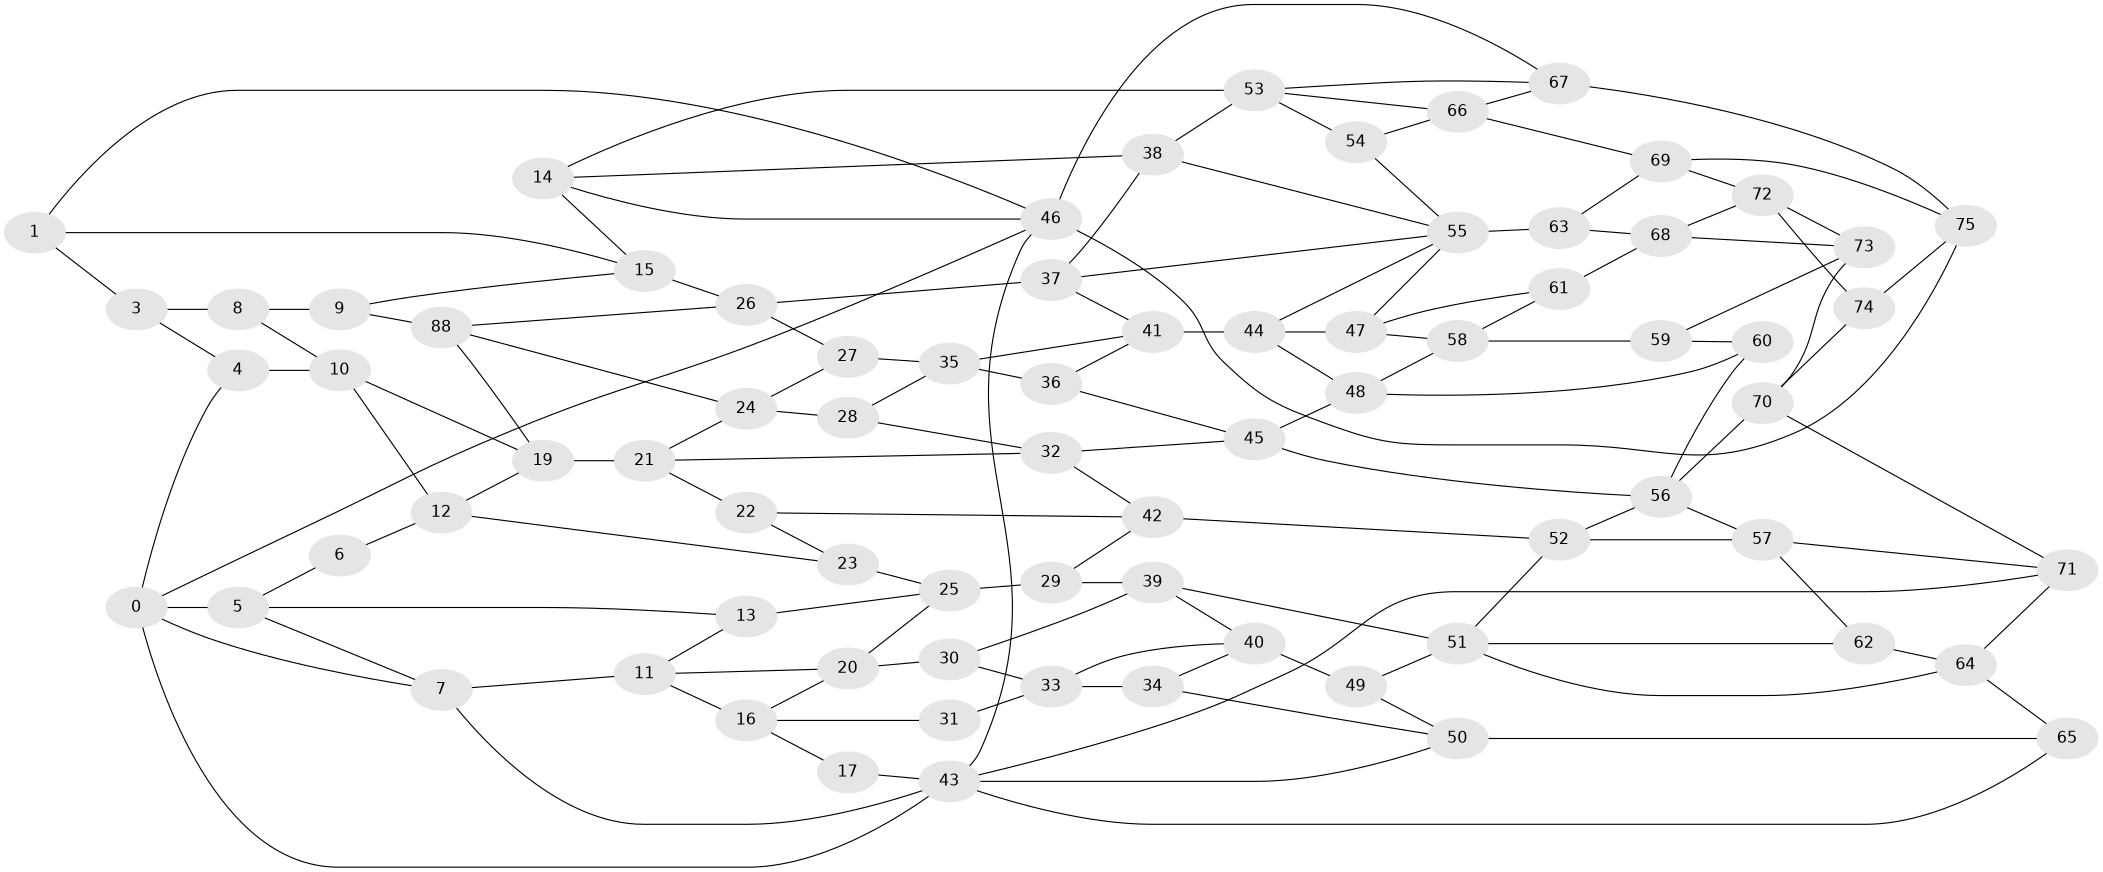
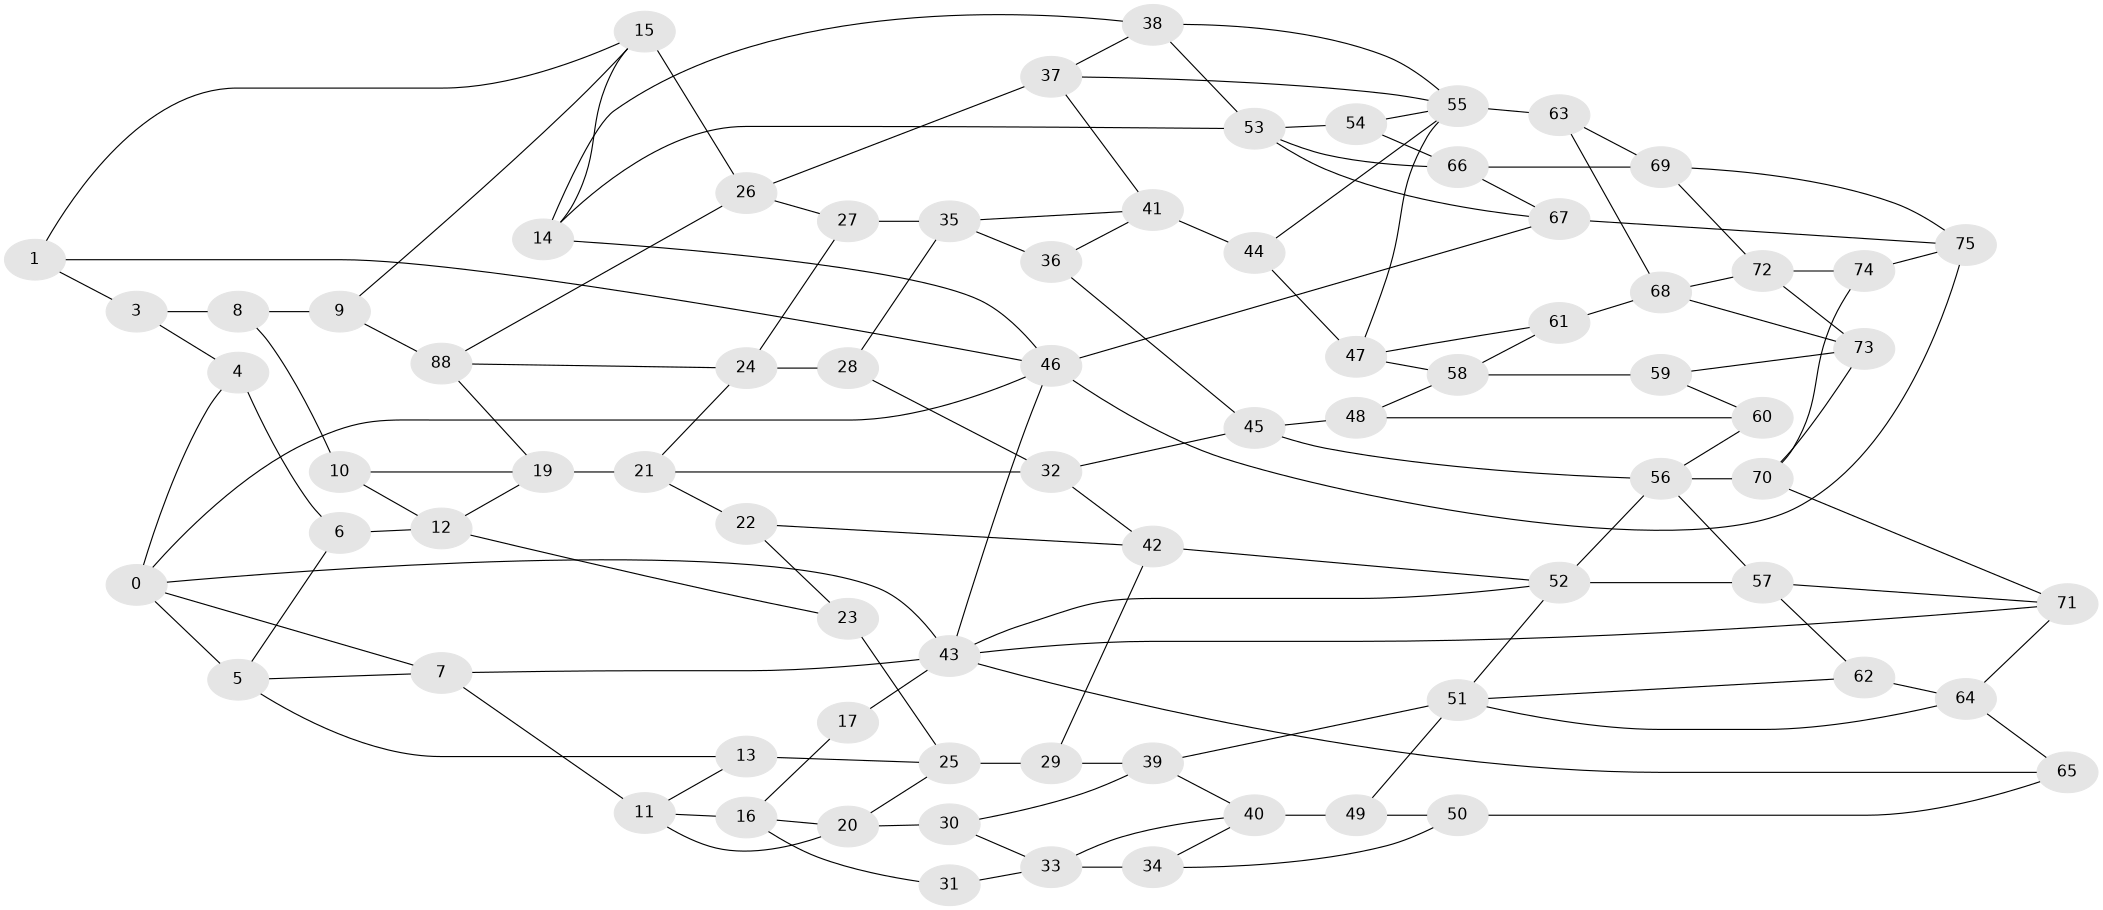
edge "44" -- "48": removed
edge "4" -- "10": now "4" -- "6"
edge "50" -- "43": now "52" -- "43"
